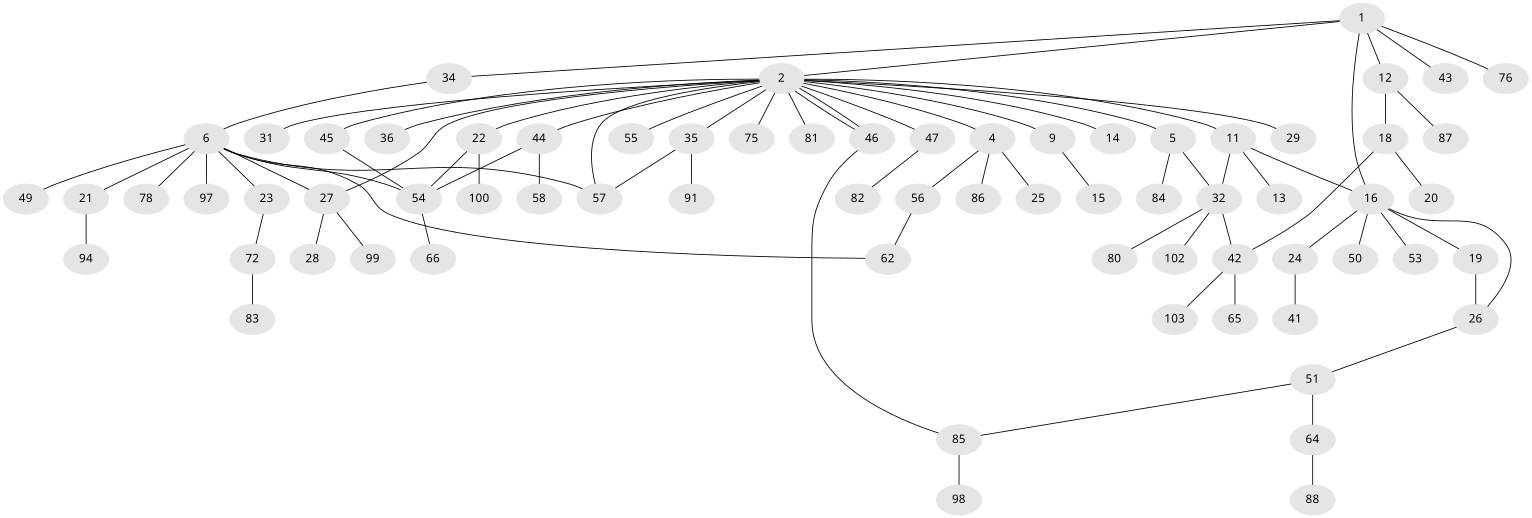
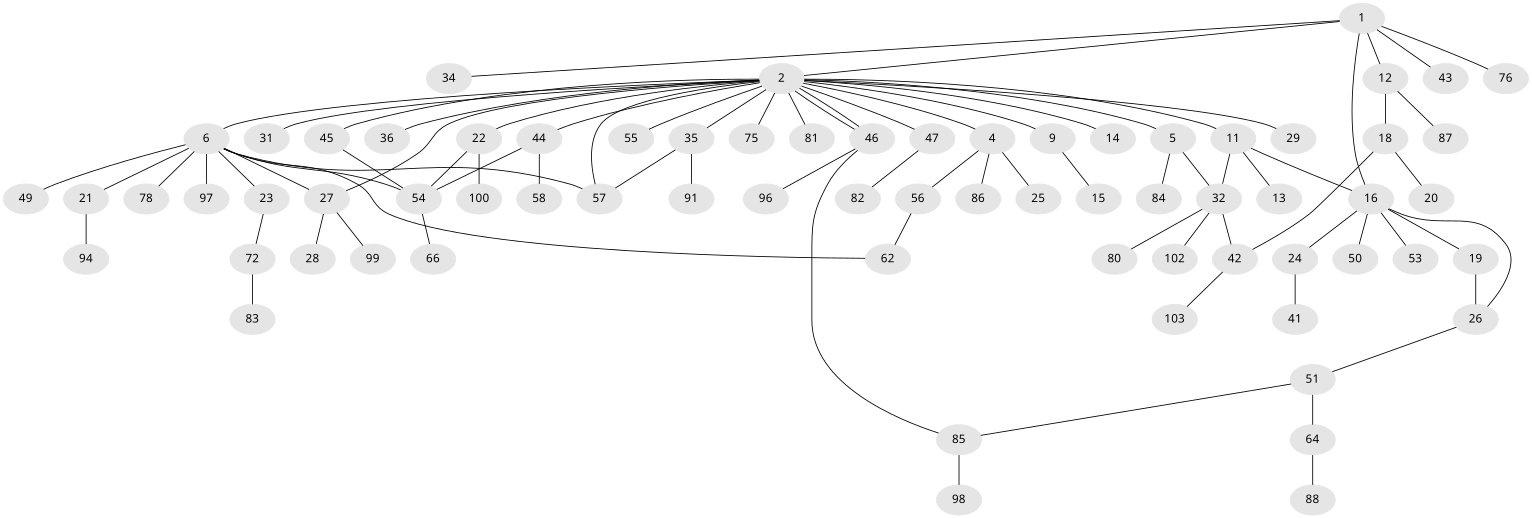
edge "34" -- "6": now "2" -- "6"
node "96": added
node "65": removed
